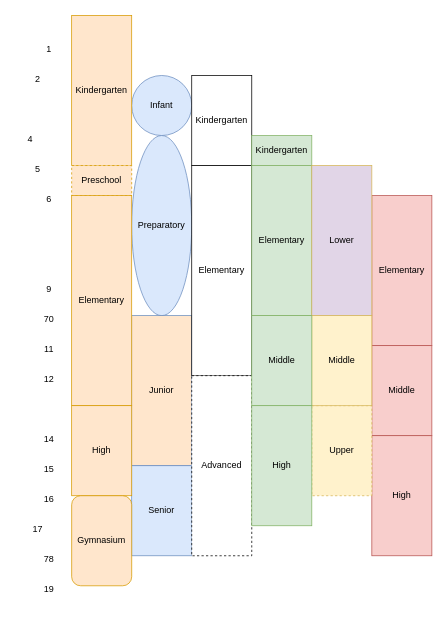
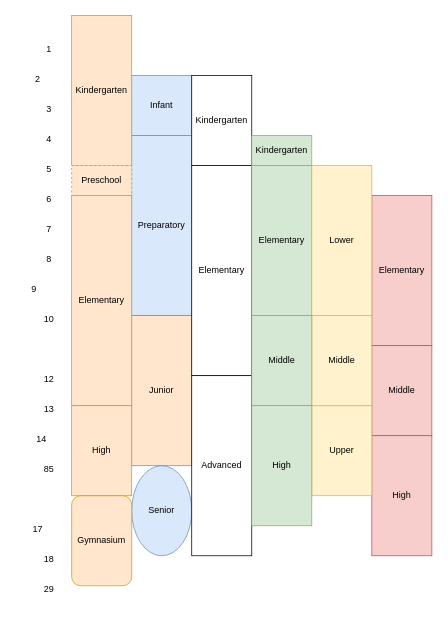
node "Infant": shape ellipse -> rectangle
node "3": added
node "4": moved (30, 139) -> (49, 139)
node "5": moved (38, 169) -> (49, 169)
node "Preparatory": shape ellipse -> rectangle
node "7": added
node "Lower": fillcolor #e1d5e7 -> #fff2cc
node "8": added
node "9": moved (49, 289) -> (34, 289)
node "70": label "70" -> "10"
node "11": removed
node "13": added
node "14": moved (49, 439) -> (42, 439)
node "Upper": style dashed -> solid
node "Advanced": style dashed -> solid
node "15": label "15" -> "85"
node "16": removed
node "Senior": shape rectangle -> ellipse
node "78": label "78" -> "18"
node "19": label "19" -> "29"
